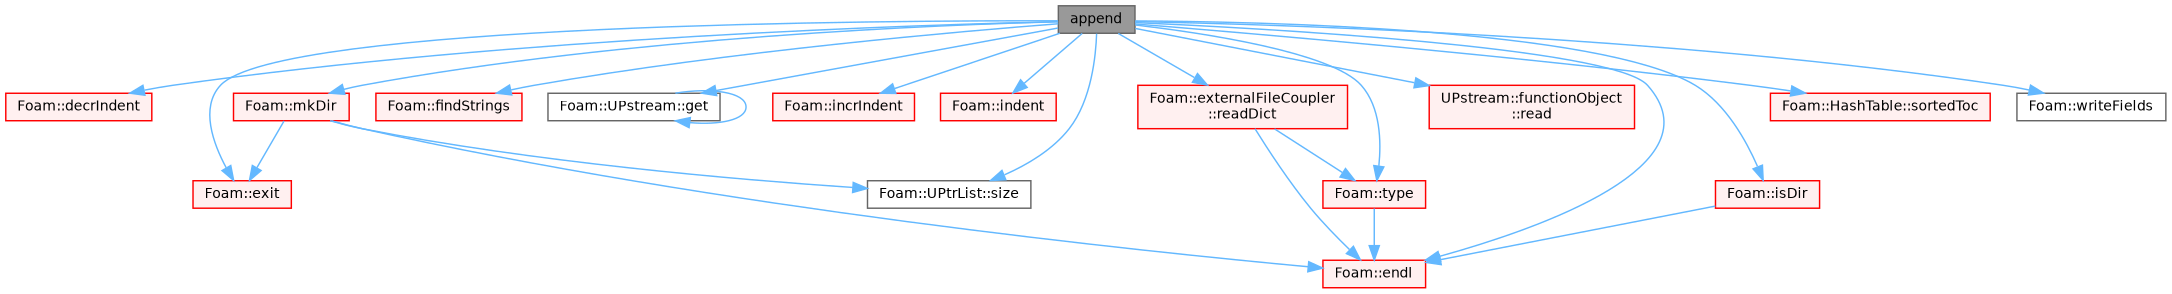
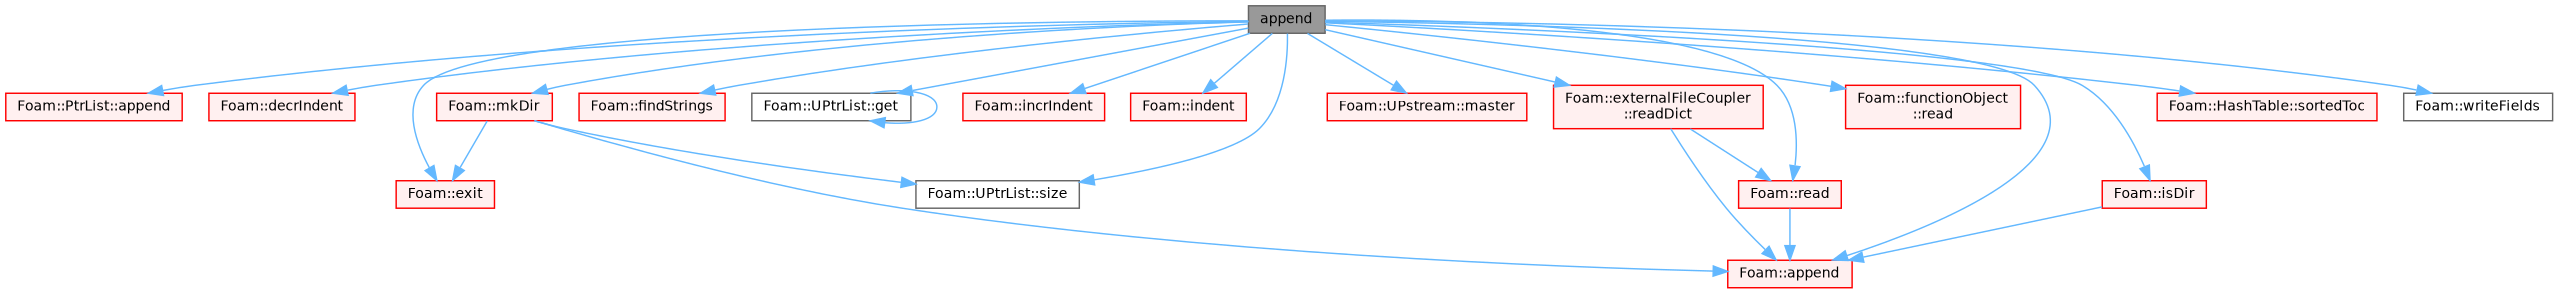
node "Foam::PtrList::append": added
node "Foam::UPstream::get": label "Foam::UPstream::get" -> "Foam::UPtrList::get"
node "Foam::UPstream::master": added
node "UPstream::functionObject ::read": label "UPstream::functionObject ::read" -> "Foam::functionObject ::read"
node "Foam::type": label "Foam::type" -> "Foam::read"
node "Foam::endl": label "Foam::endl" -> "Foam::append"
